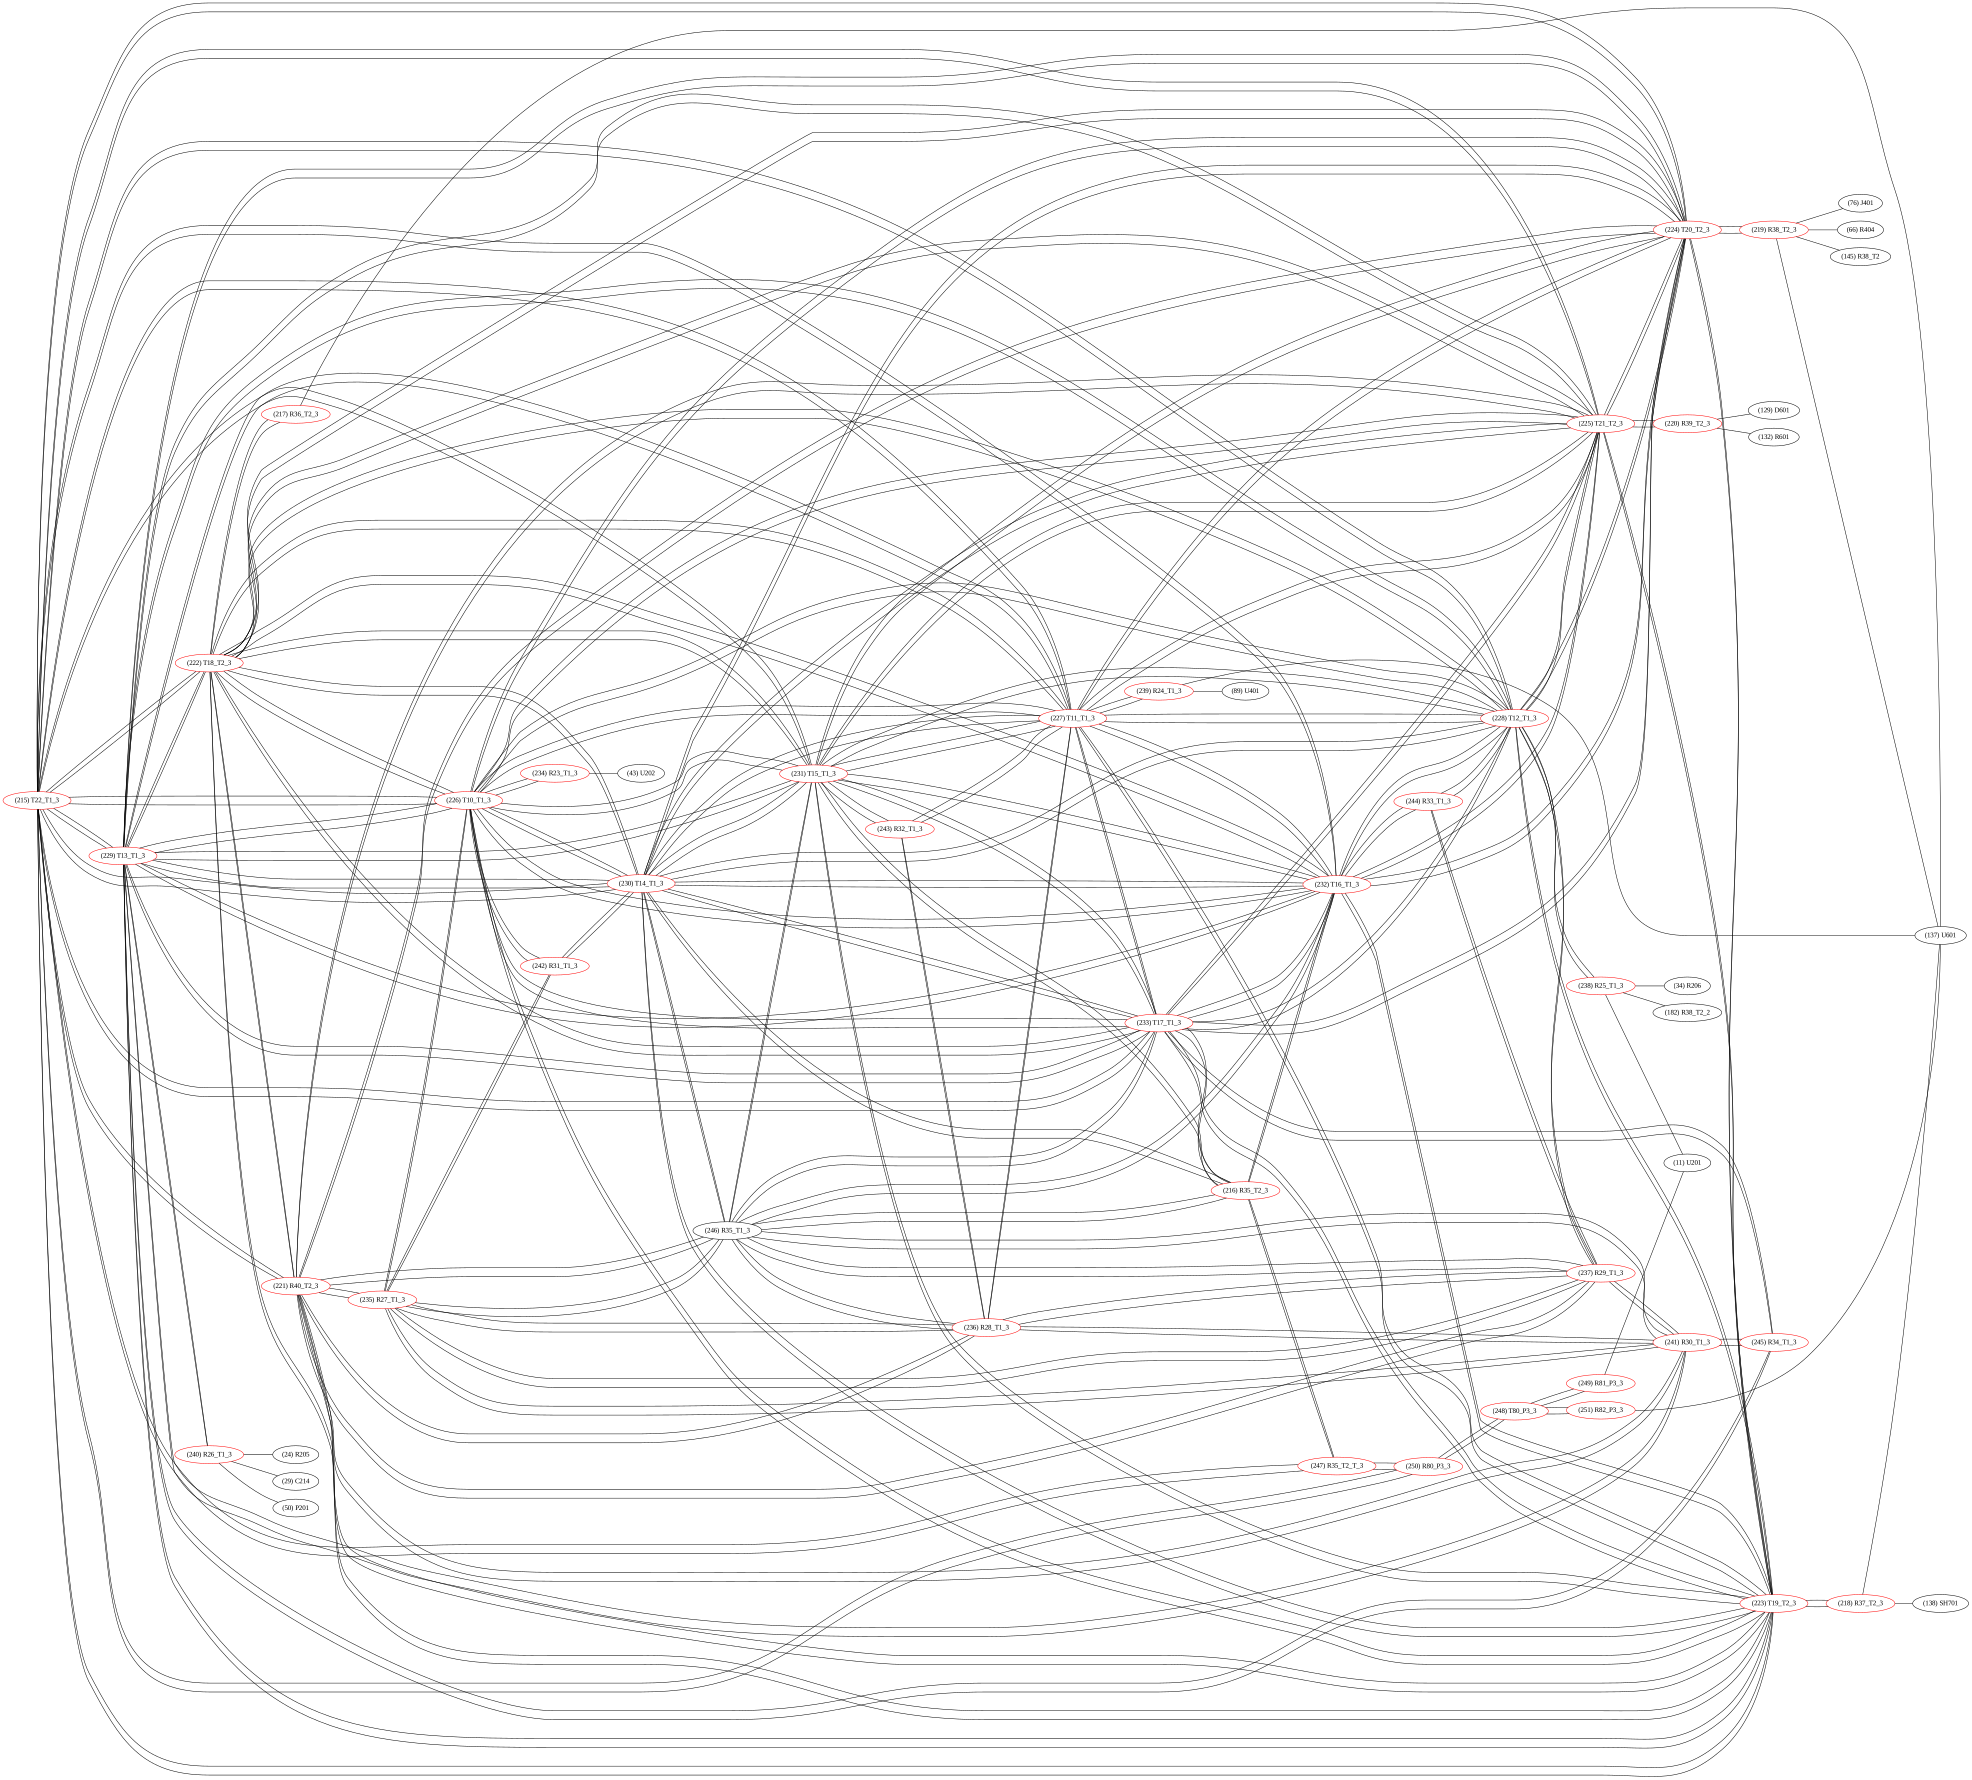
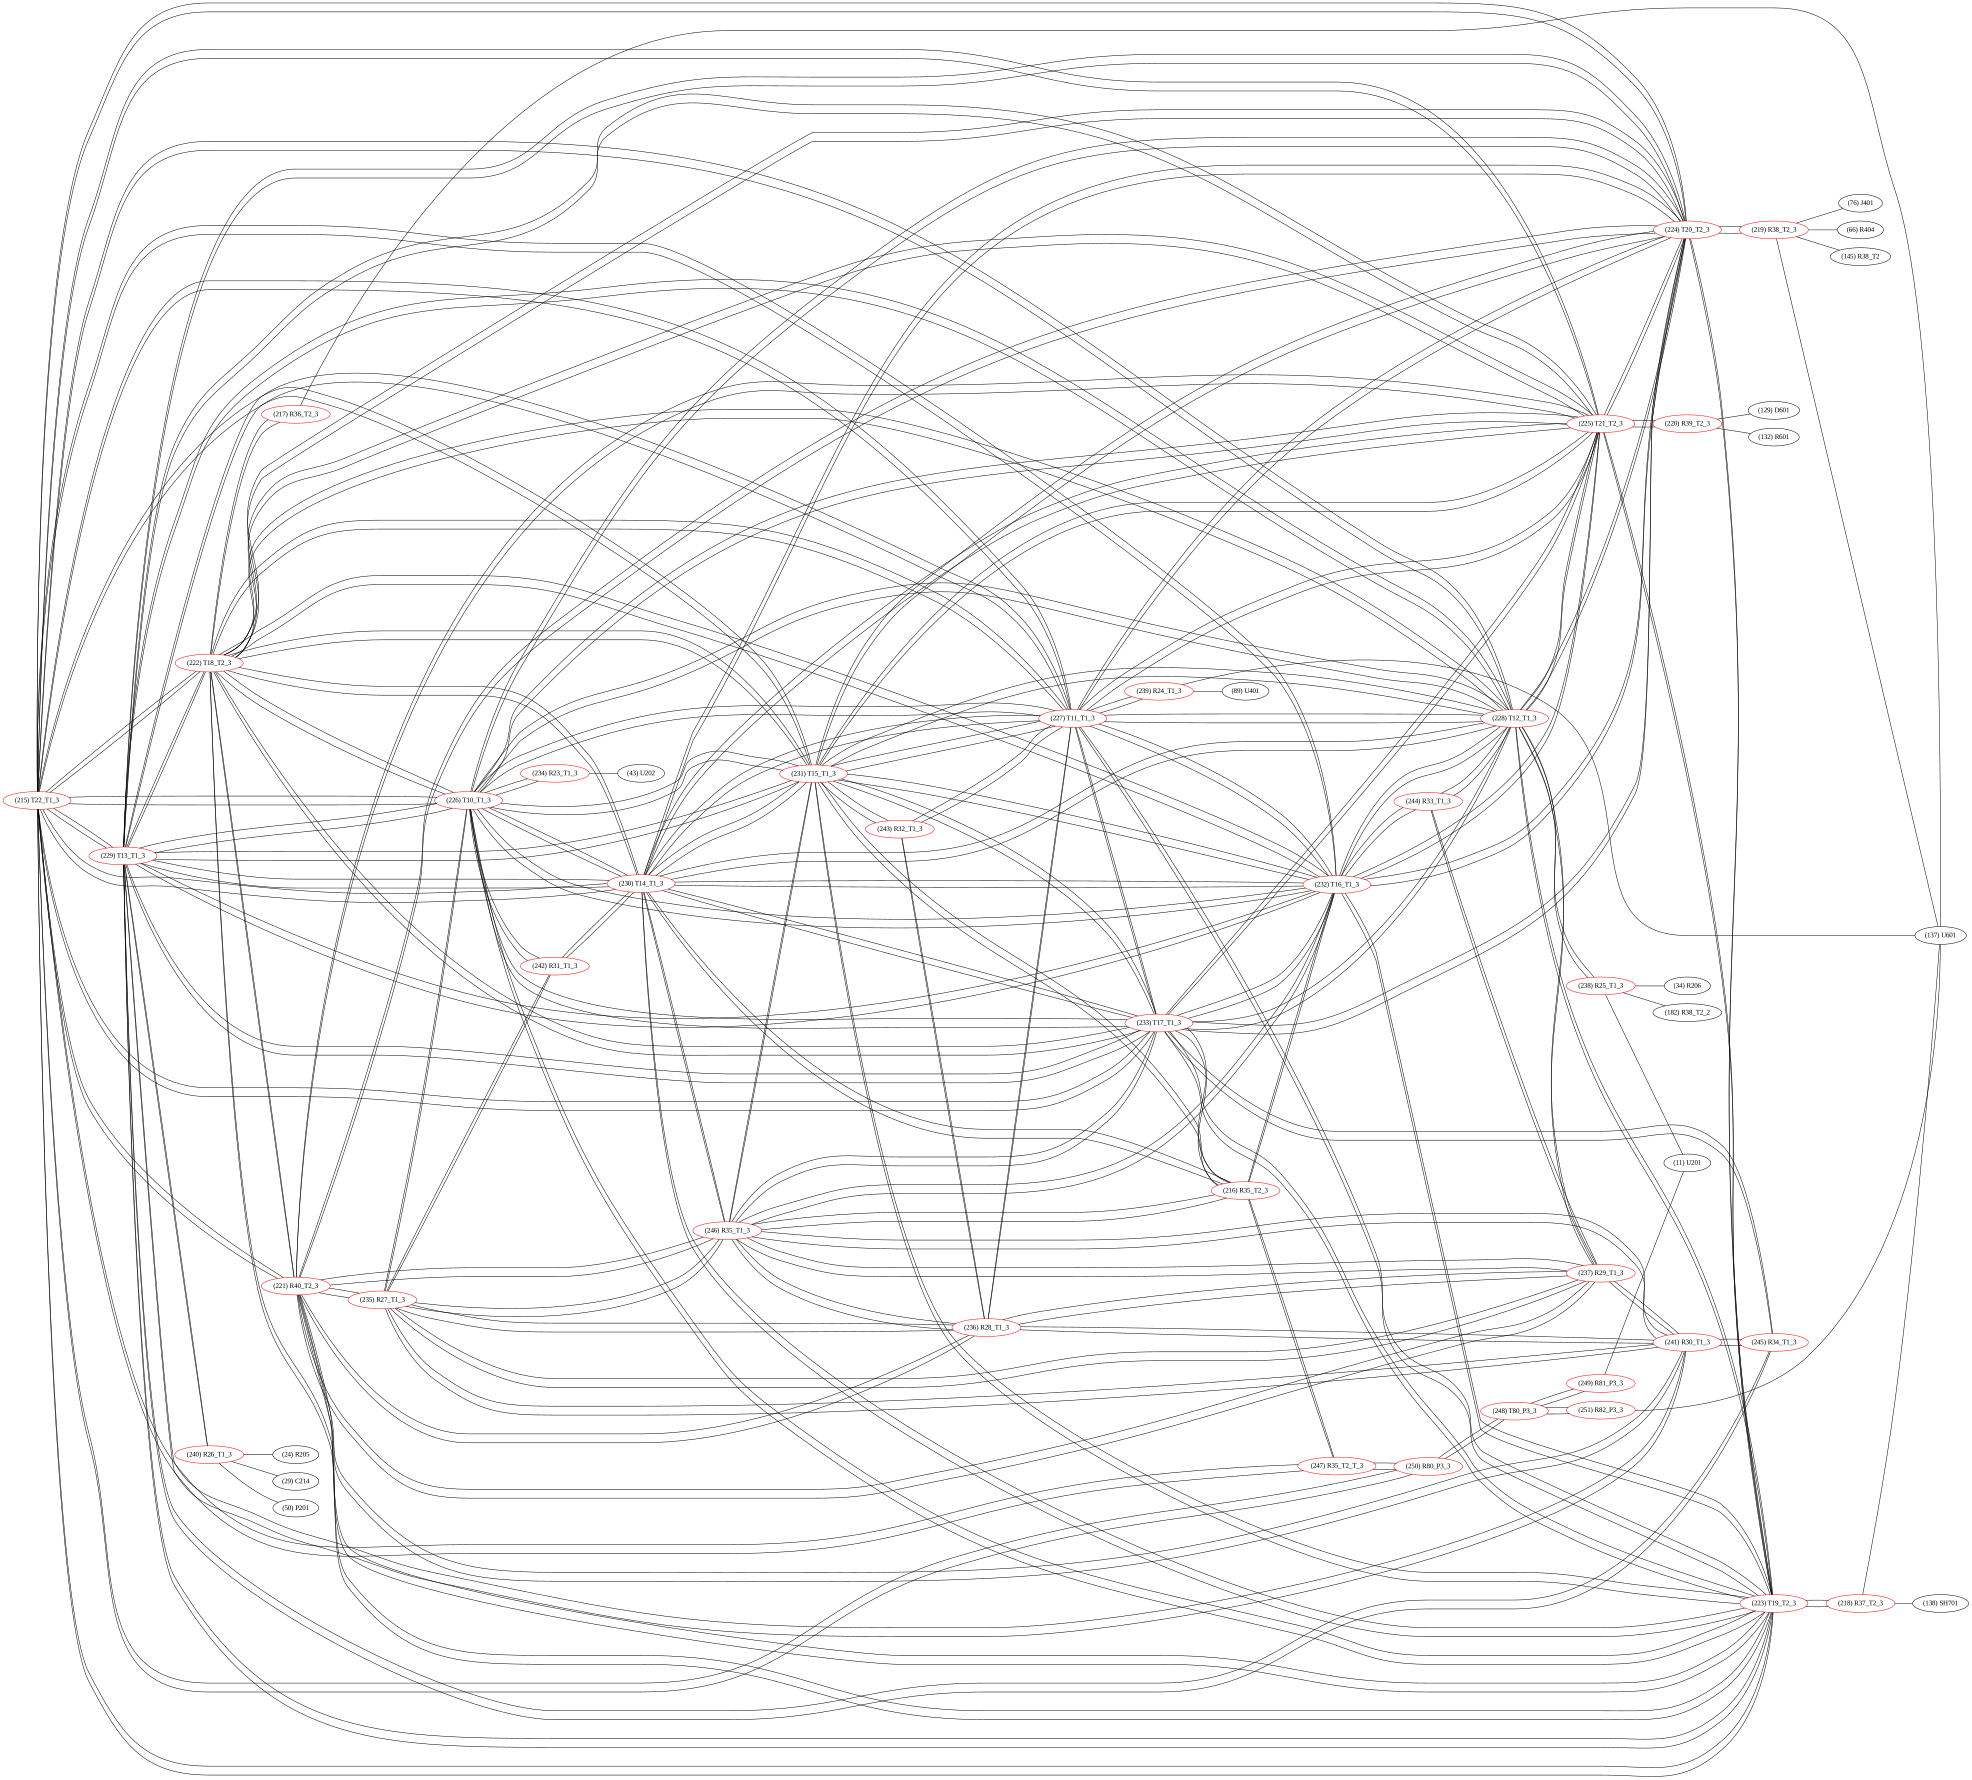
node "(246) R35_T1_3": color black -> red
